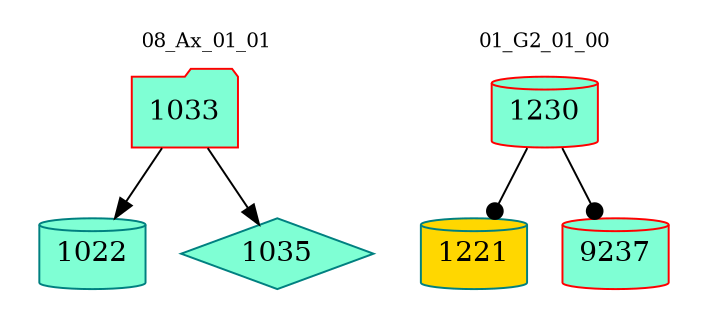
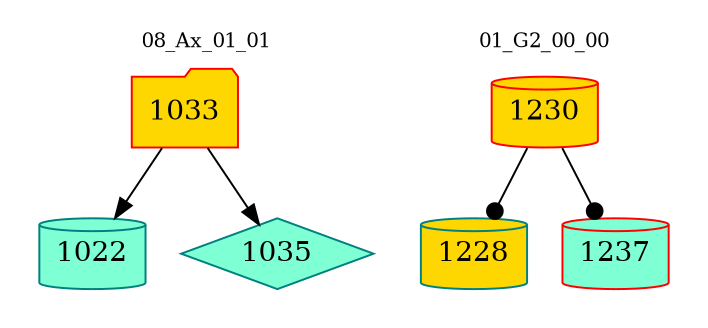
cluster "01_G2_01_00": label "01_G2_01_00" -> "01_G2_00_00"
node "1033": fillcolor aquamarine -> gold
node "1230": fillcolor aquamarine -> gold
node "1221": label "1221" -> "1228"
node "9237": label "9237" -> "1237"
